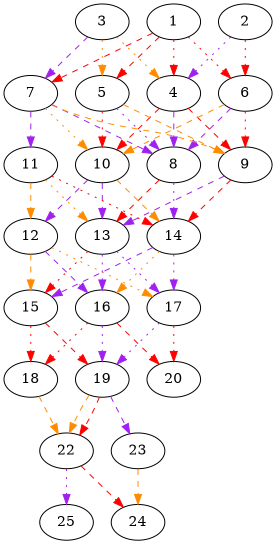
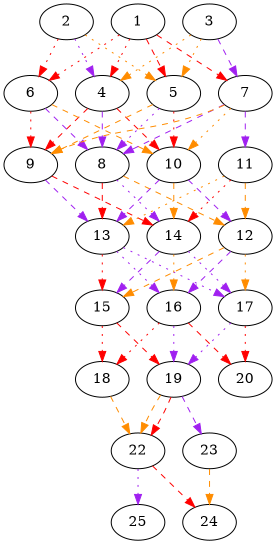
edge "2" -> "5": added
edge "8" -> "12": added
